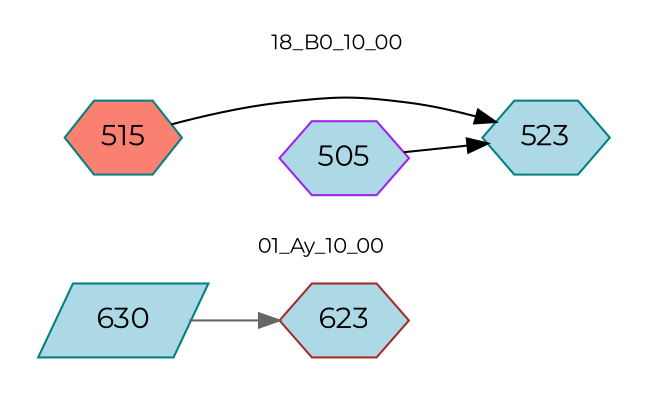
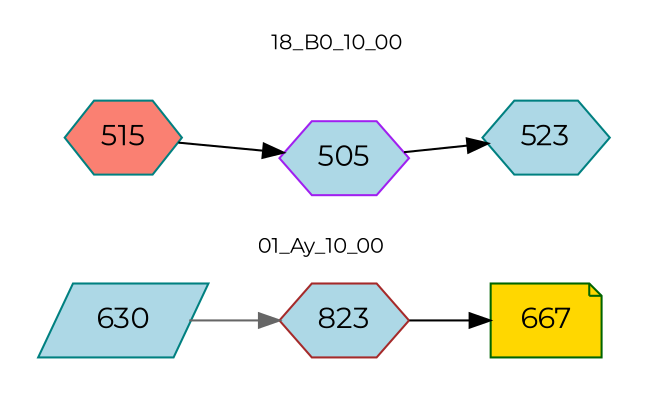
edge "515" -> "523": now "515" -> "505"
node "623": label "623" -> "823"
node "667": added
